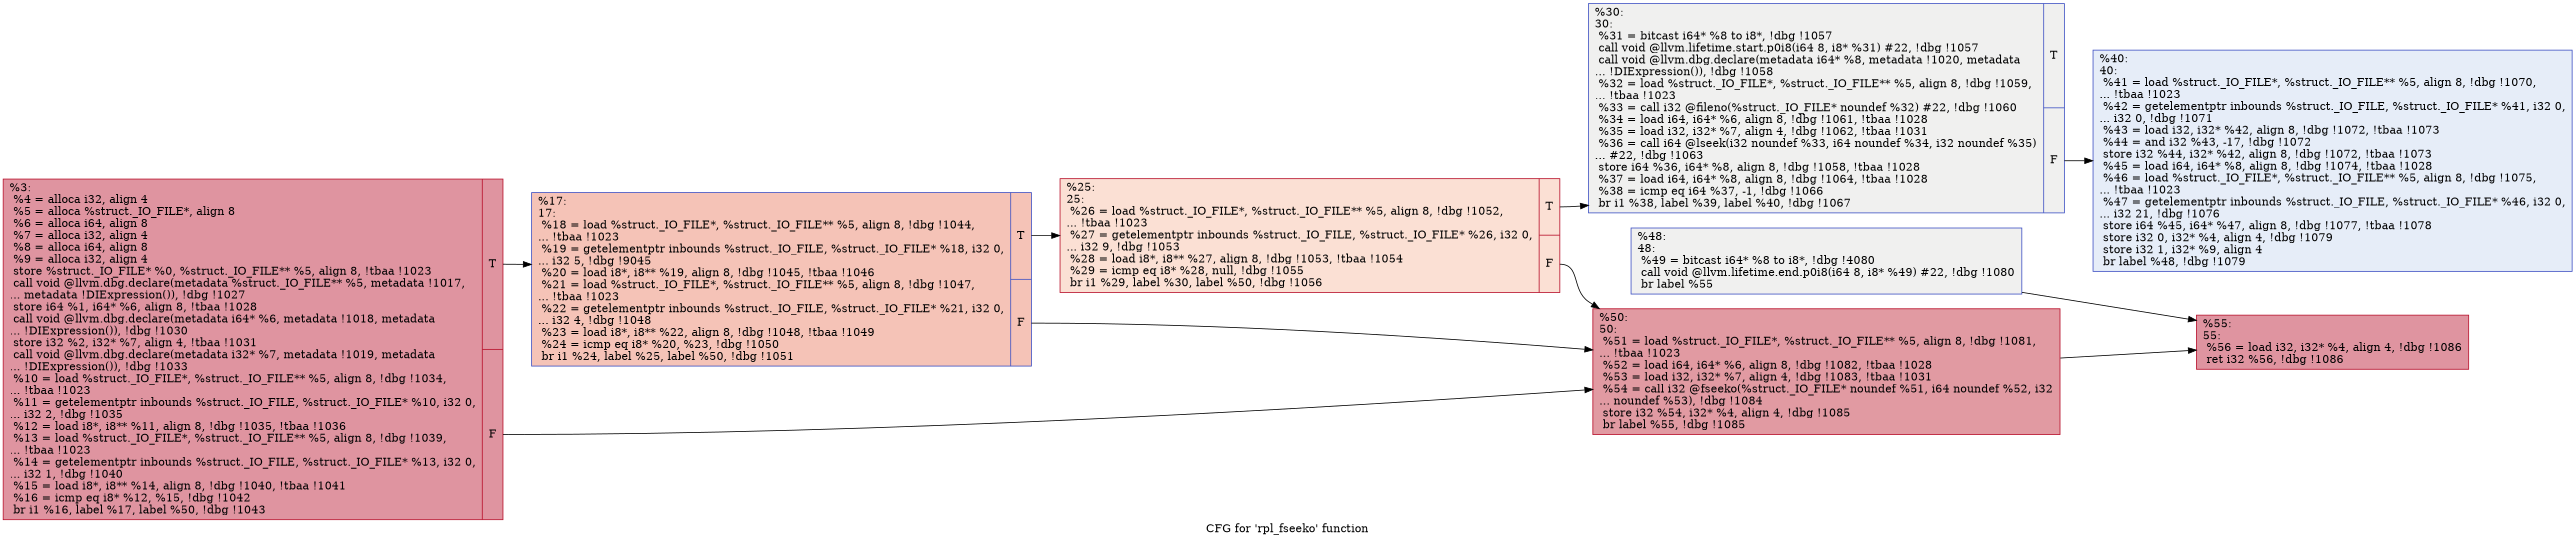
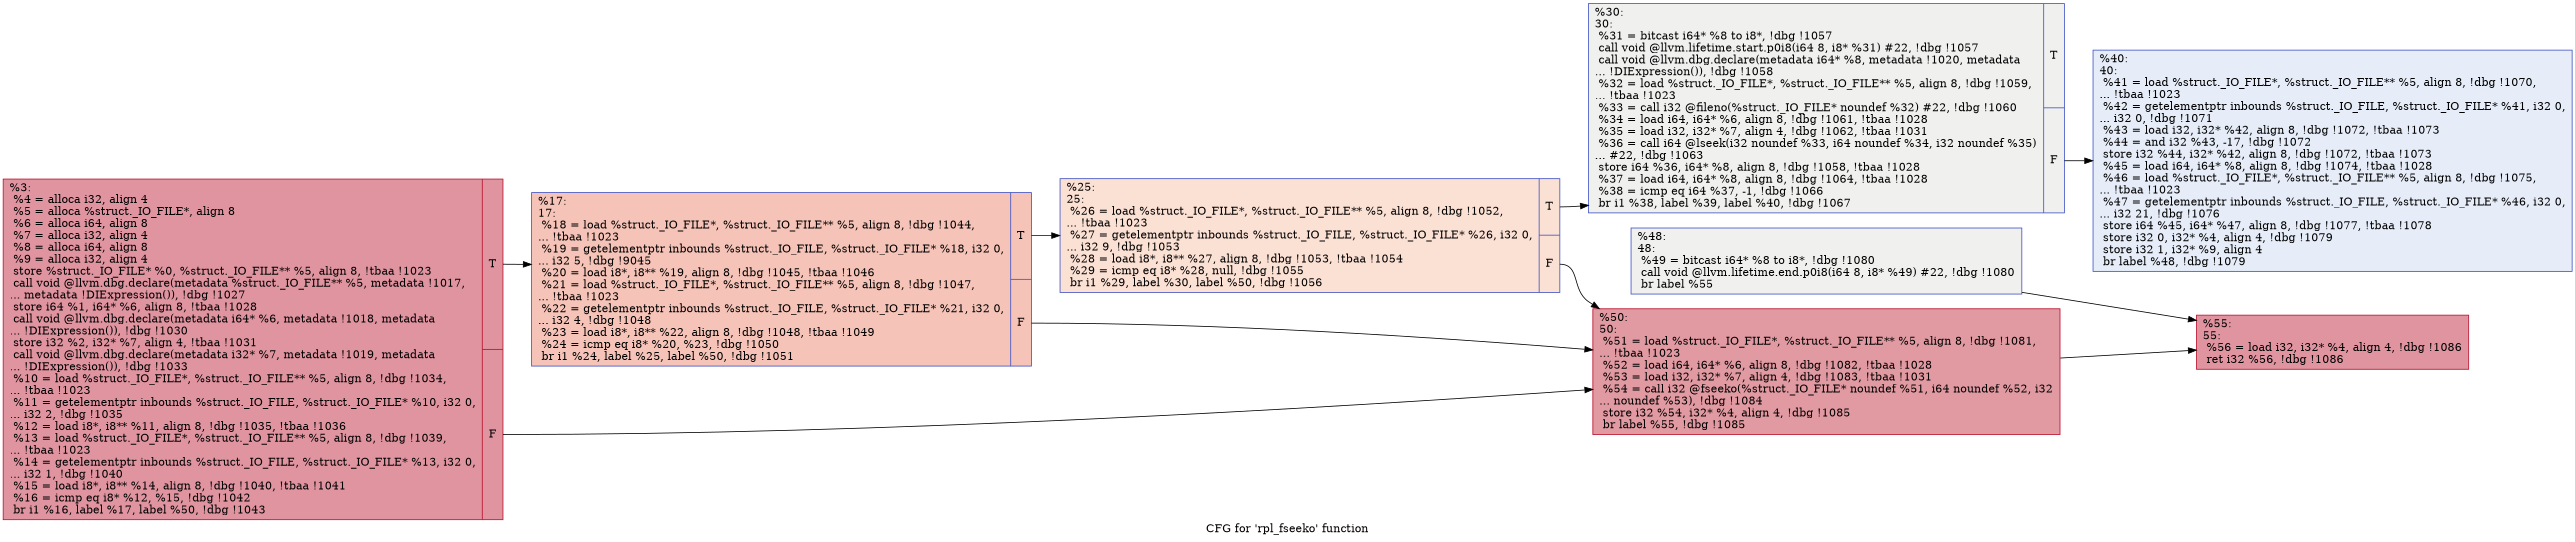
node "%25:": color #b70d28ff -> #3d50c3ff
node "%48:": text "%49 = bitcast i64* %8 to i8*, !dbg !4080" -> "%49 = bitcast i64* %8 to i8*, !dbg !1080"
